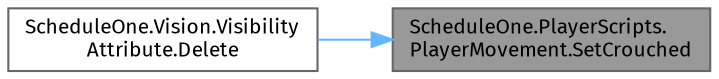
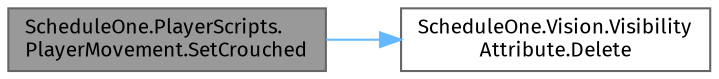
edge "ScheduleOne.Vision.Visibility Attribute.Delete" -> "ScheduleOne.PlayerScripts. PlayerMovement.SetCrouched": reversed
